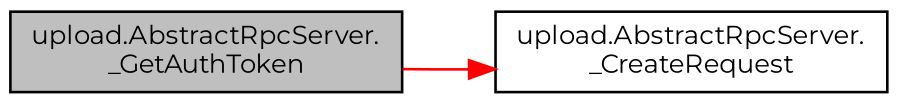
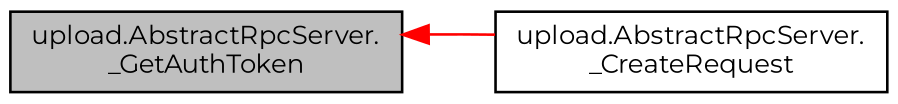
edge "upload.AbstractRpcServer. _GetAuthToken" -> "upload.AbstractRpcServer. _CreateRequest": reversed
